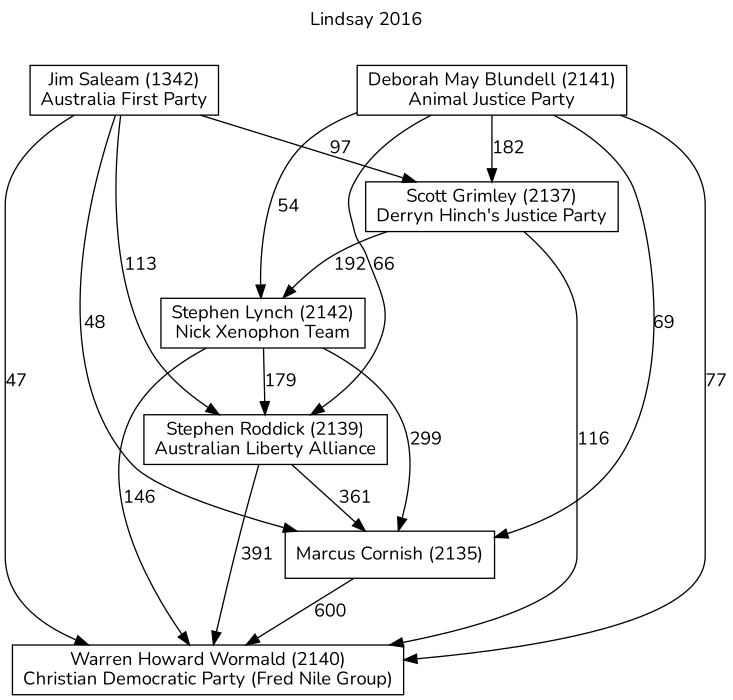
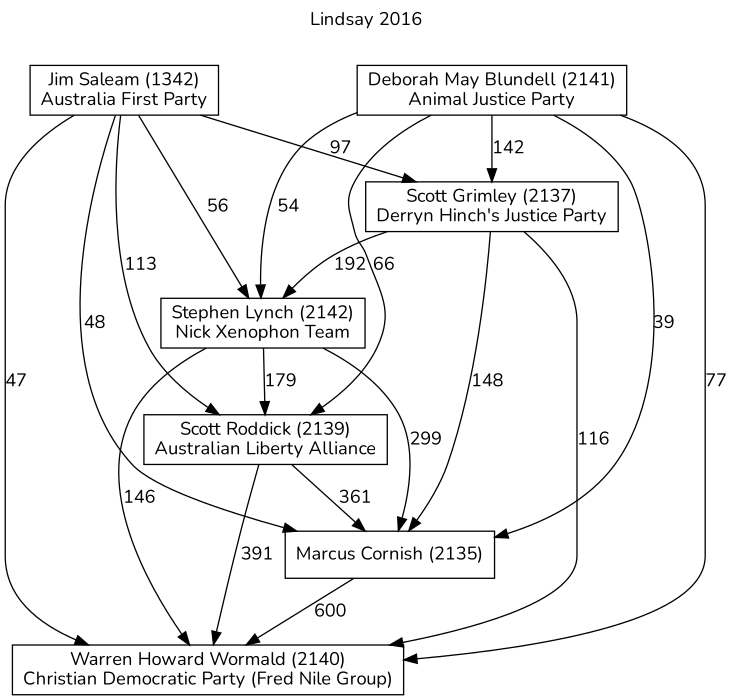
edge "Deborah May Blundell (2141) Animal Justice Party" -> "Scott Grimley (2137) Derryn Hinch's Justice Party": label "182" -> "142"
edge "Jim Saleam (1342) Australia First Party" -> "Stephen Lynch (2142) Nick Xenophon Team": added, label "56"
edge "Deborah May Blundell (2141) Animal Justice Party" -> "Marcus Cornish (2135)": label "69" -> "39"
edge "Scott Grimley (2137) Derryn Hinch's Justice Party" -> "Marcus Cornish (2135)": added, label "148"
node "Stephen Roddick (2139) Australian Liberty Alliance": label "Stephen Roddick (2139) Australian Liberty Alliance" -> "Scott Roddick (2139) Australian Liberty Alliance"
